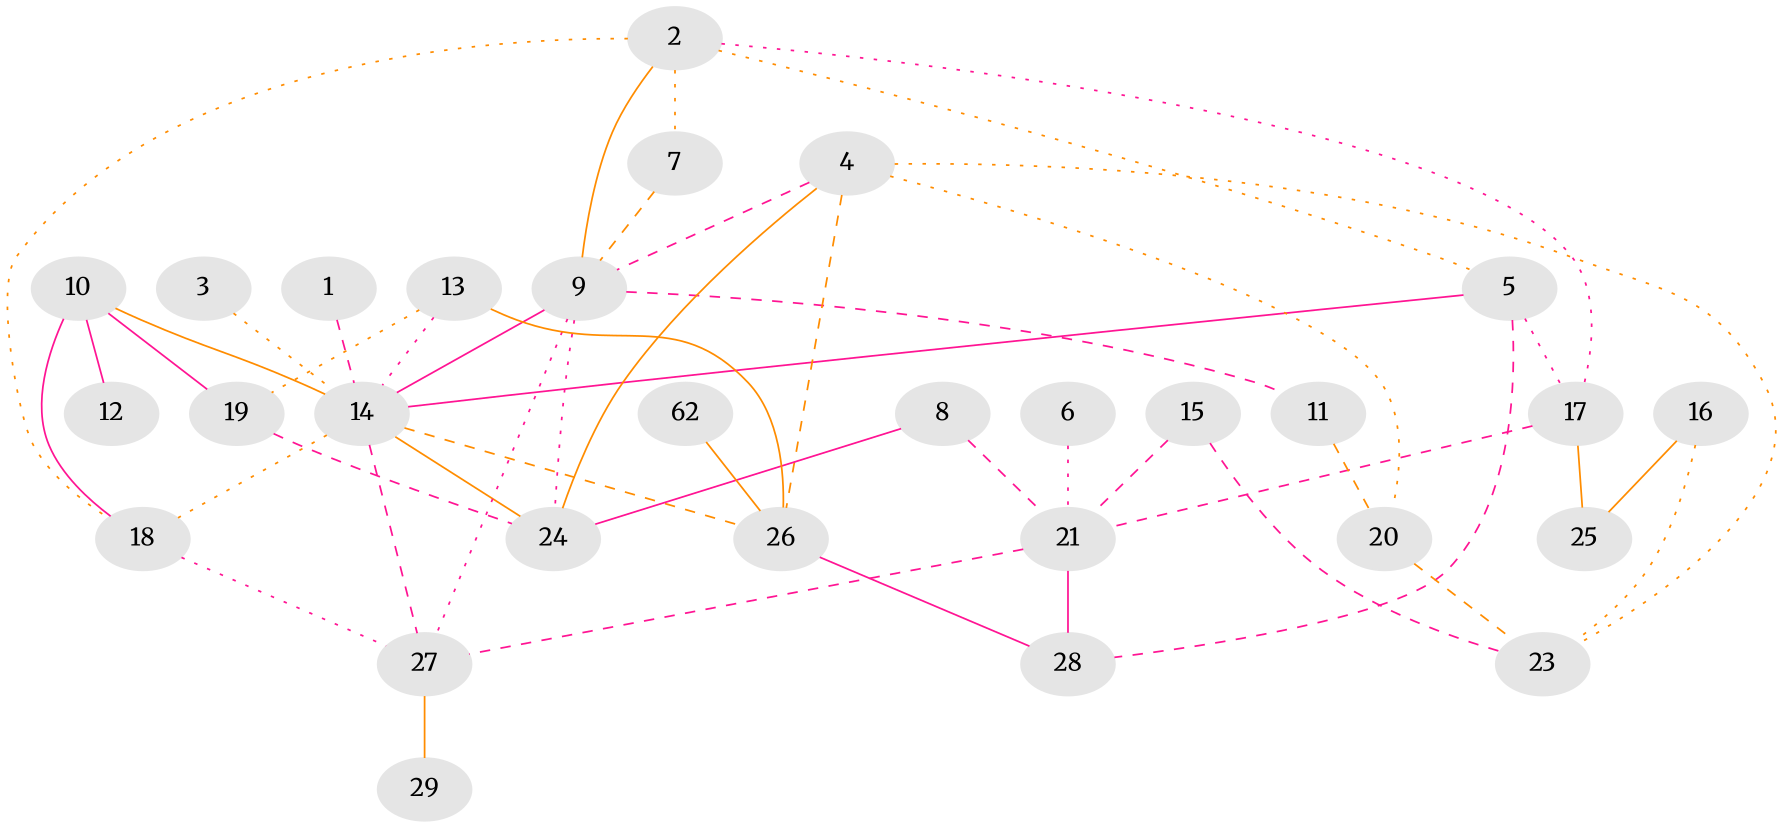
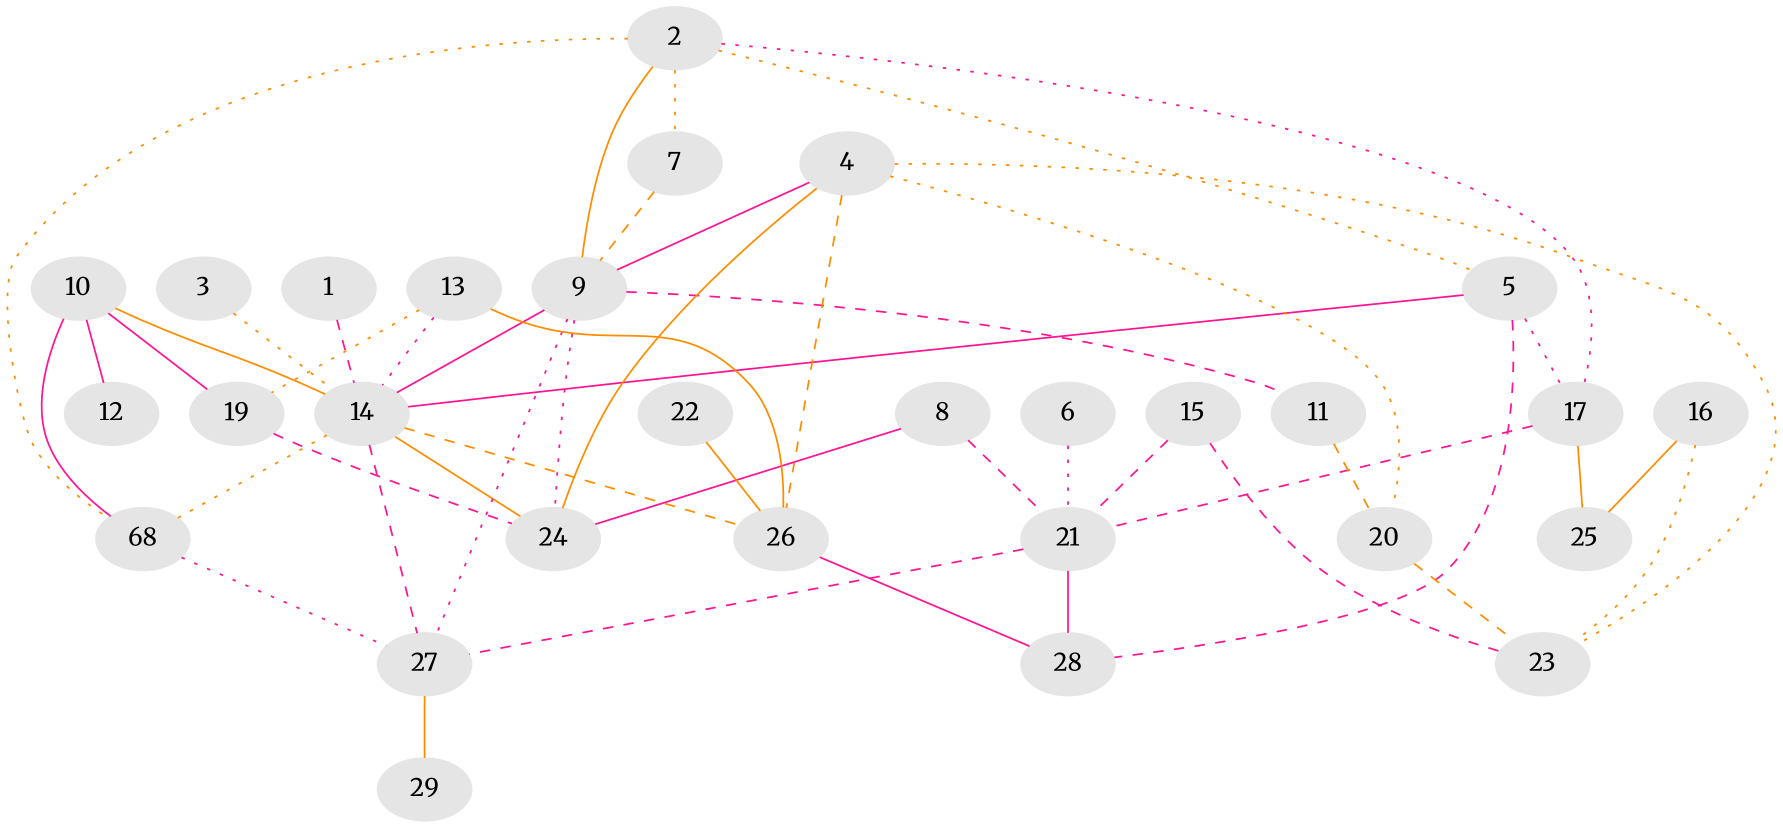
edge "4" -- "9": style dashed -> solid
node "62": label "62" -> "22"
node "18": label "18" -> "68"
